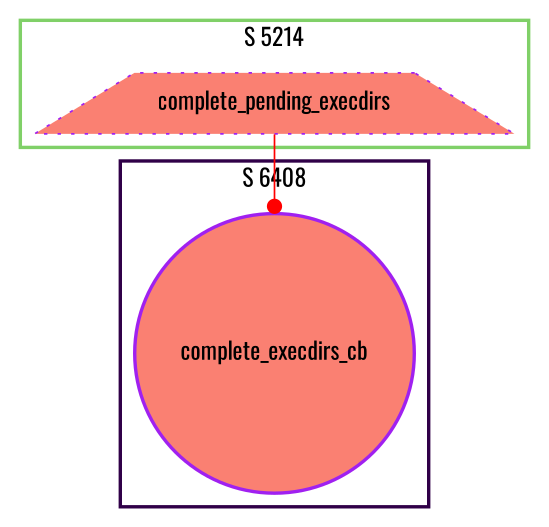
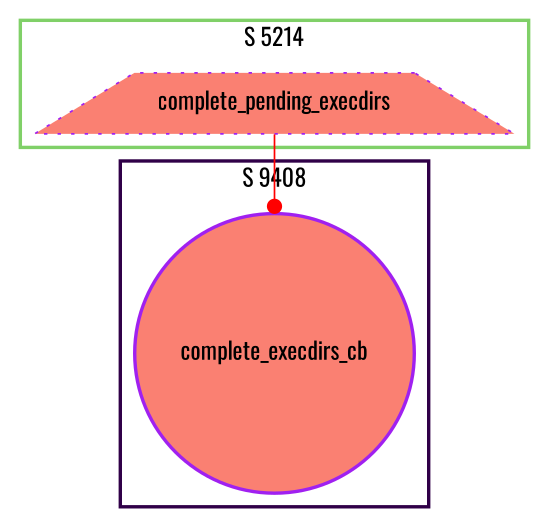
cluster "S 6408": label "S 6408" -> "S 9408"
